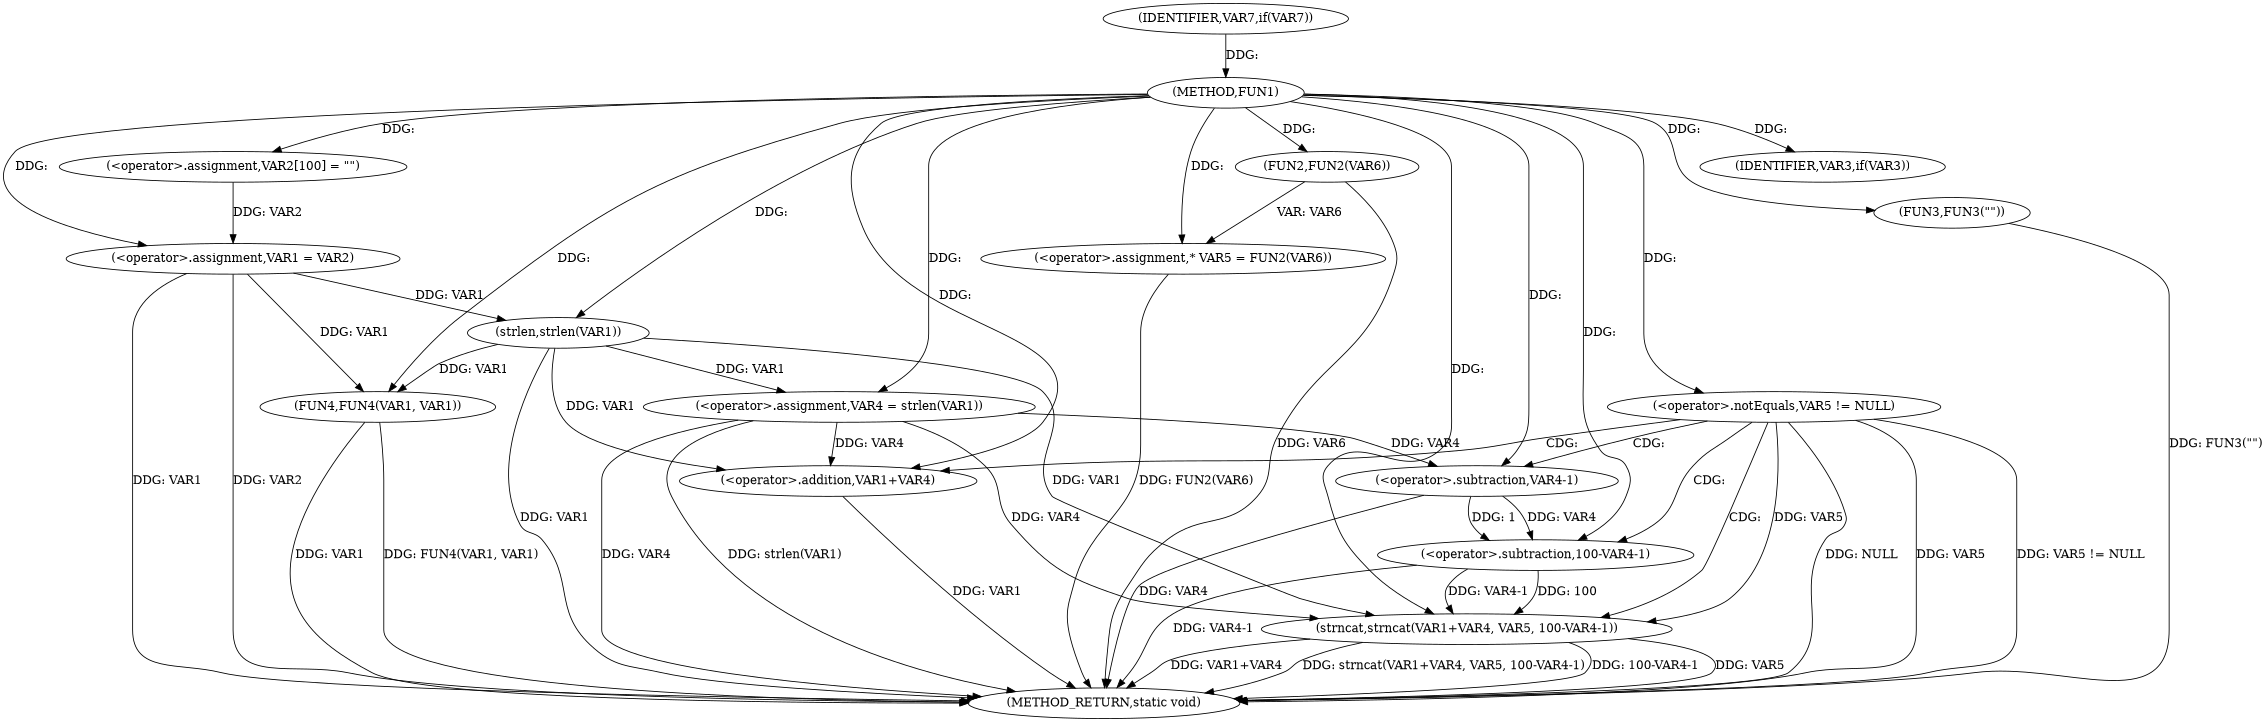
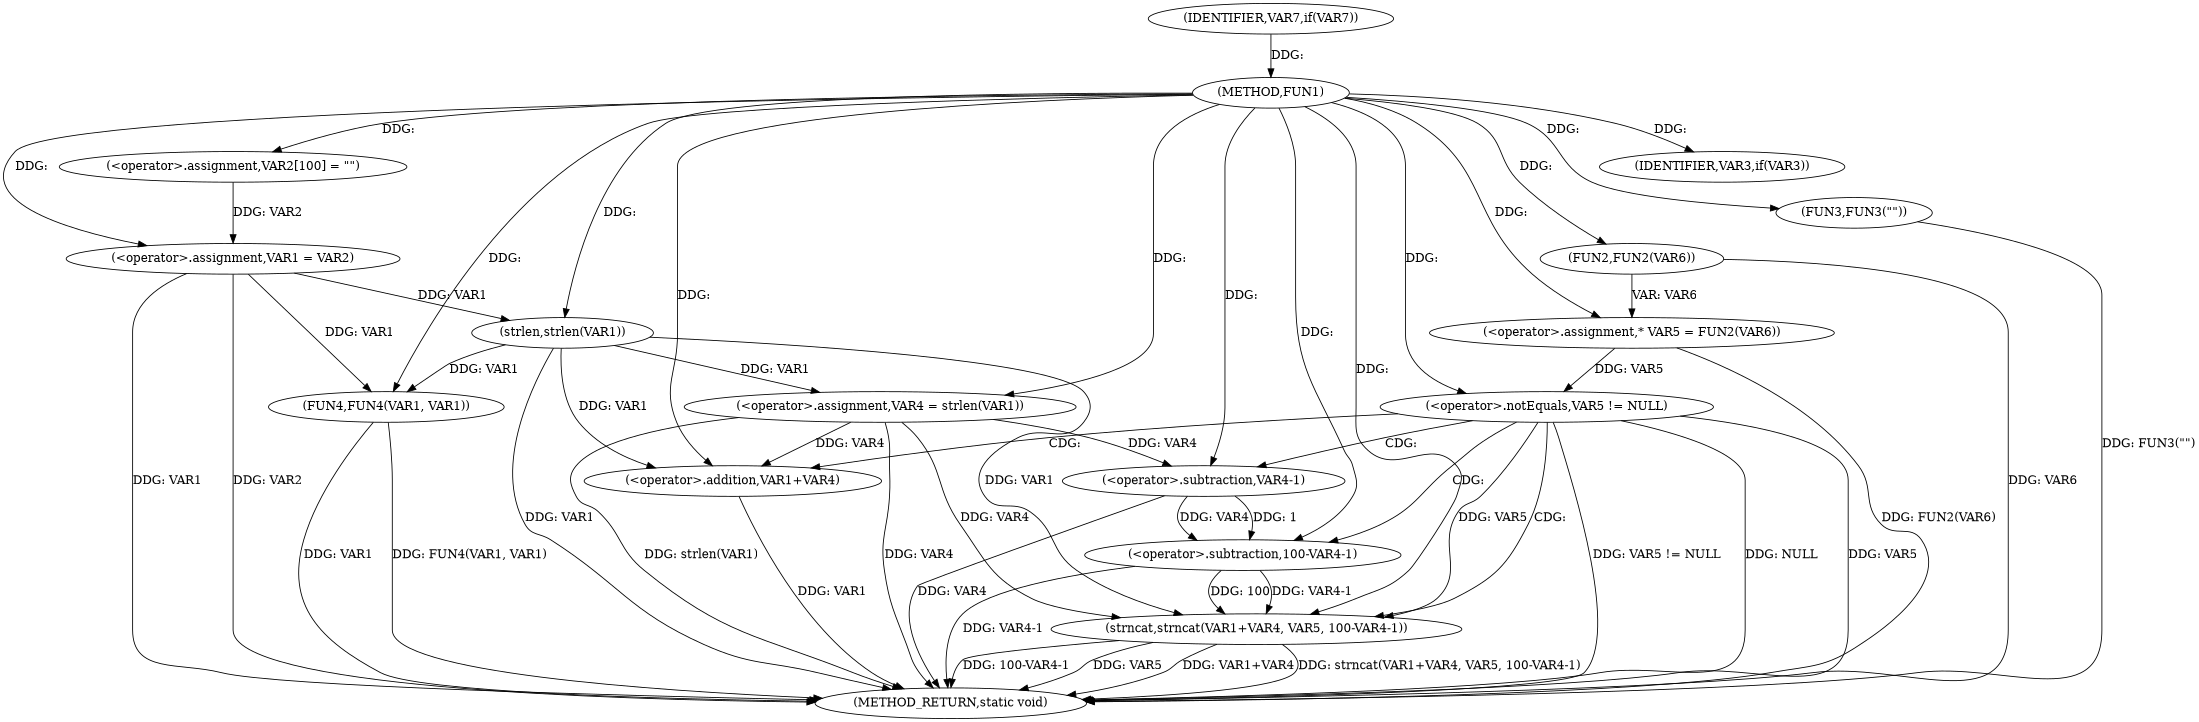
edge "(<operator>.assignment,* VAR5 = FUN2(VAR6))" -> "(<operator>.notEquals,VAR5 != NULL)": added, label "DDG: VAR5"
